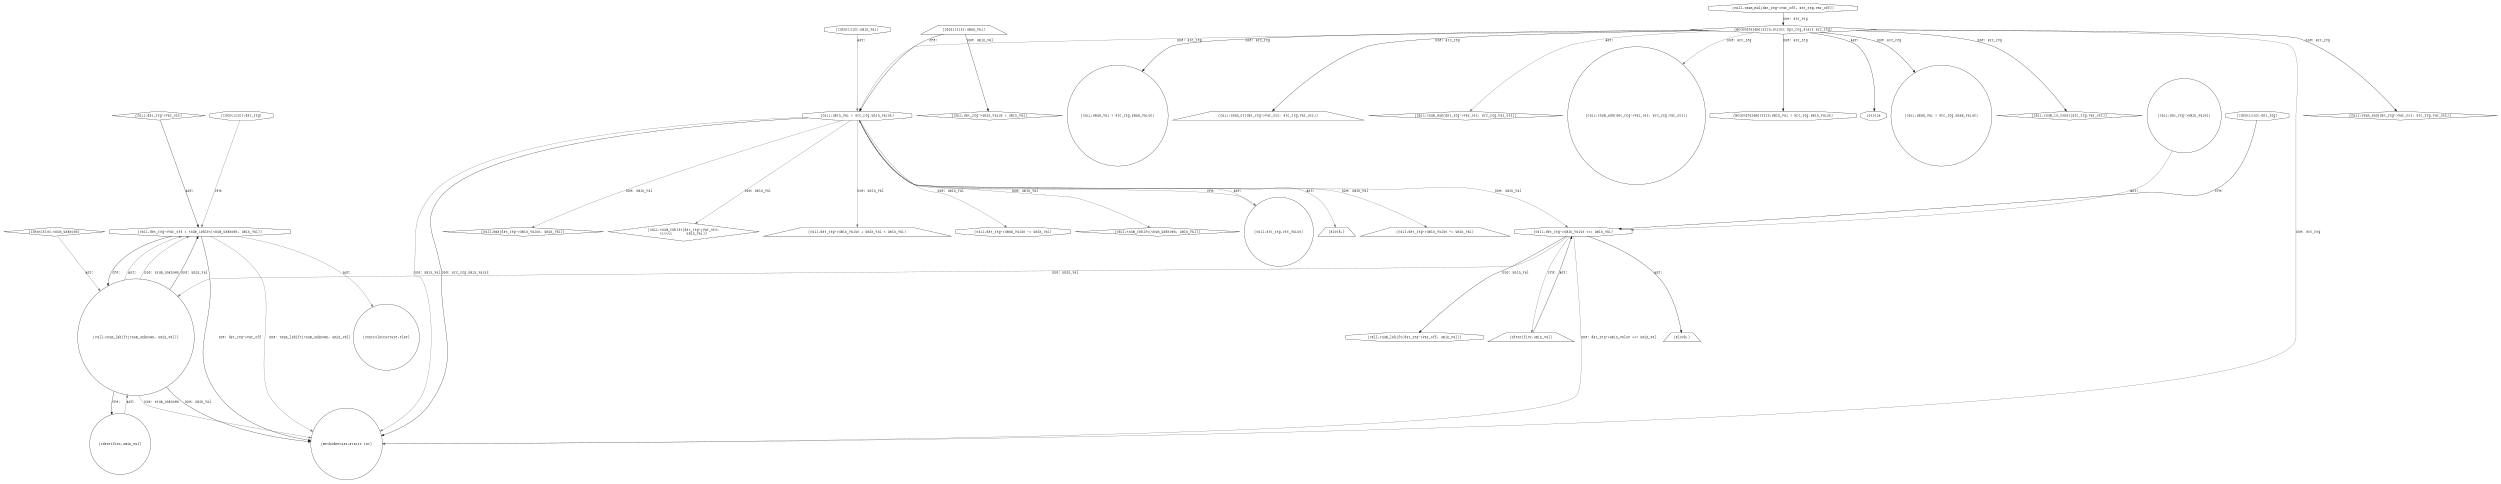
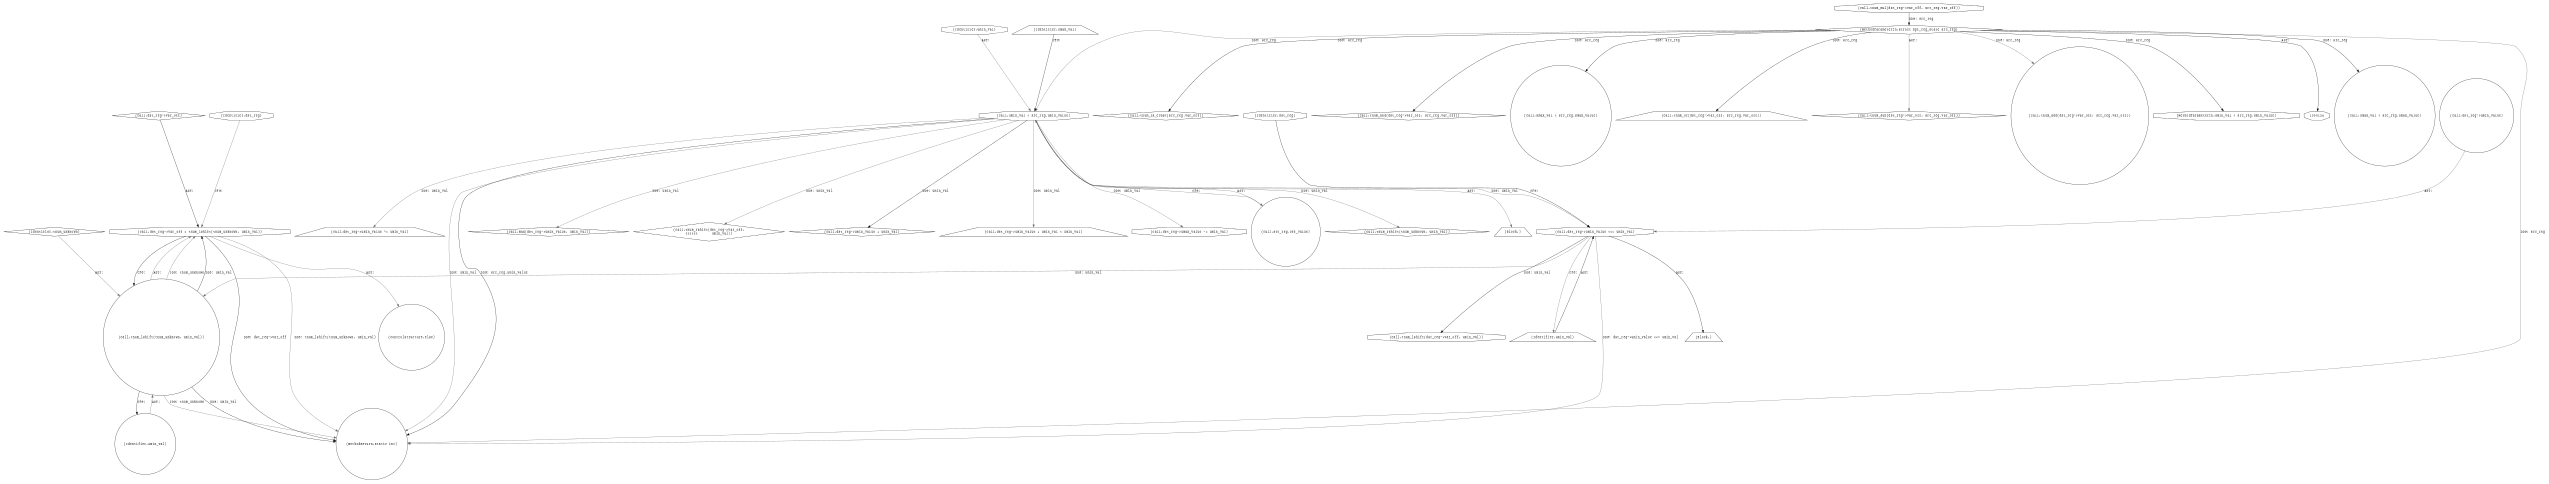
edge "(Identifier,umax_val)" -> "(Call,dst_reg->umin_value + umin_val)": now "(Call,umin_val = src_reg.umin_value)" -> "(Call,dst_reg->umin_value + umin_val)"
